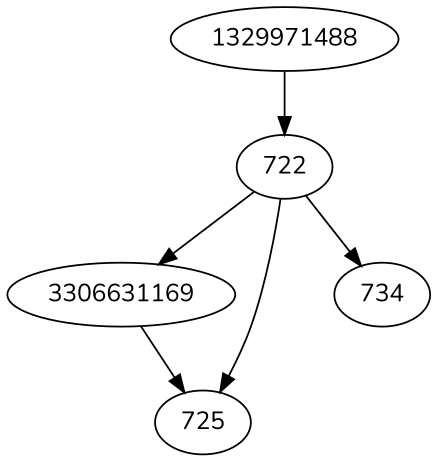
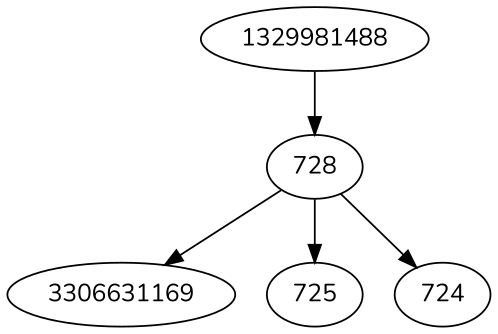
node "1329971488": label "1329971488" -> "1329981488"
node "722": label "722" -> "728"
node "734": label "734" -> "724"
edge "3306631169" -> "725": removed
